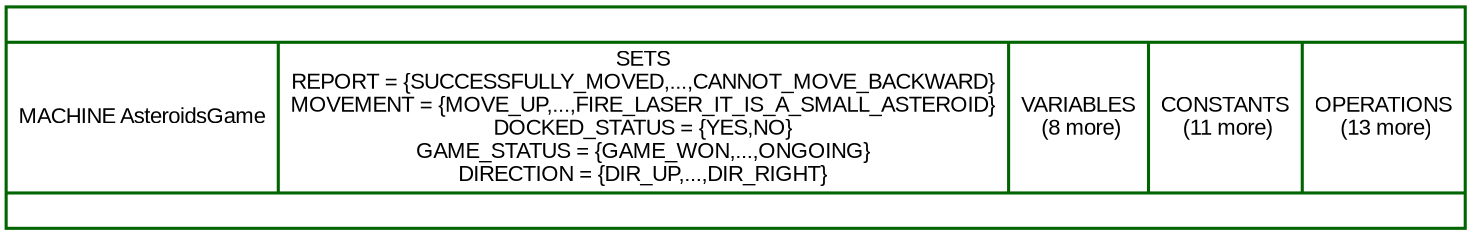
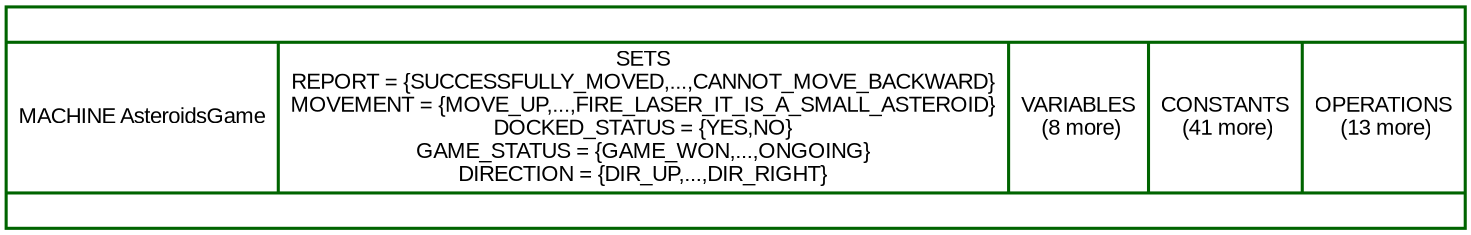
node "MACHINE AsteroidsGame": text "(11 more)" -> "(41 more)"
